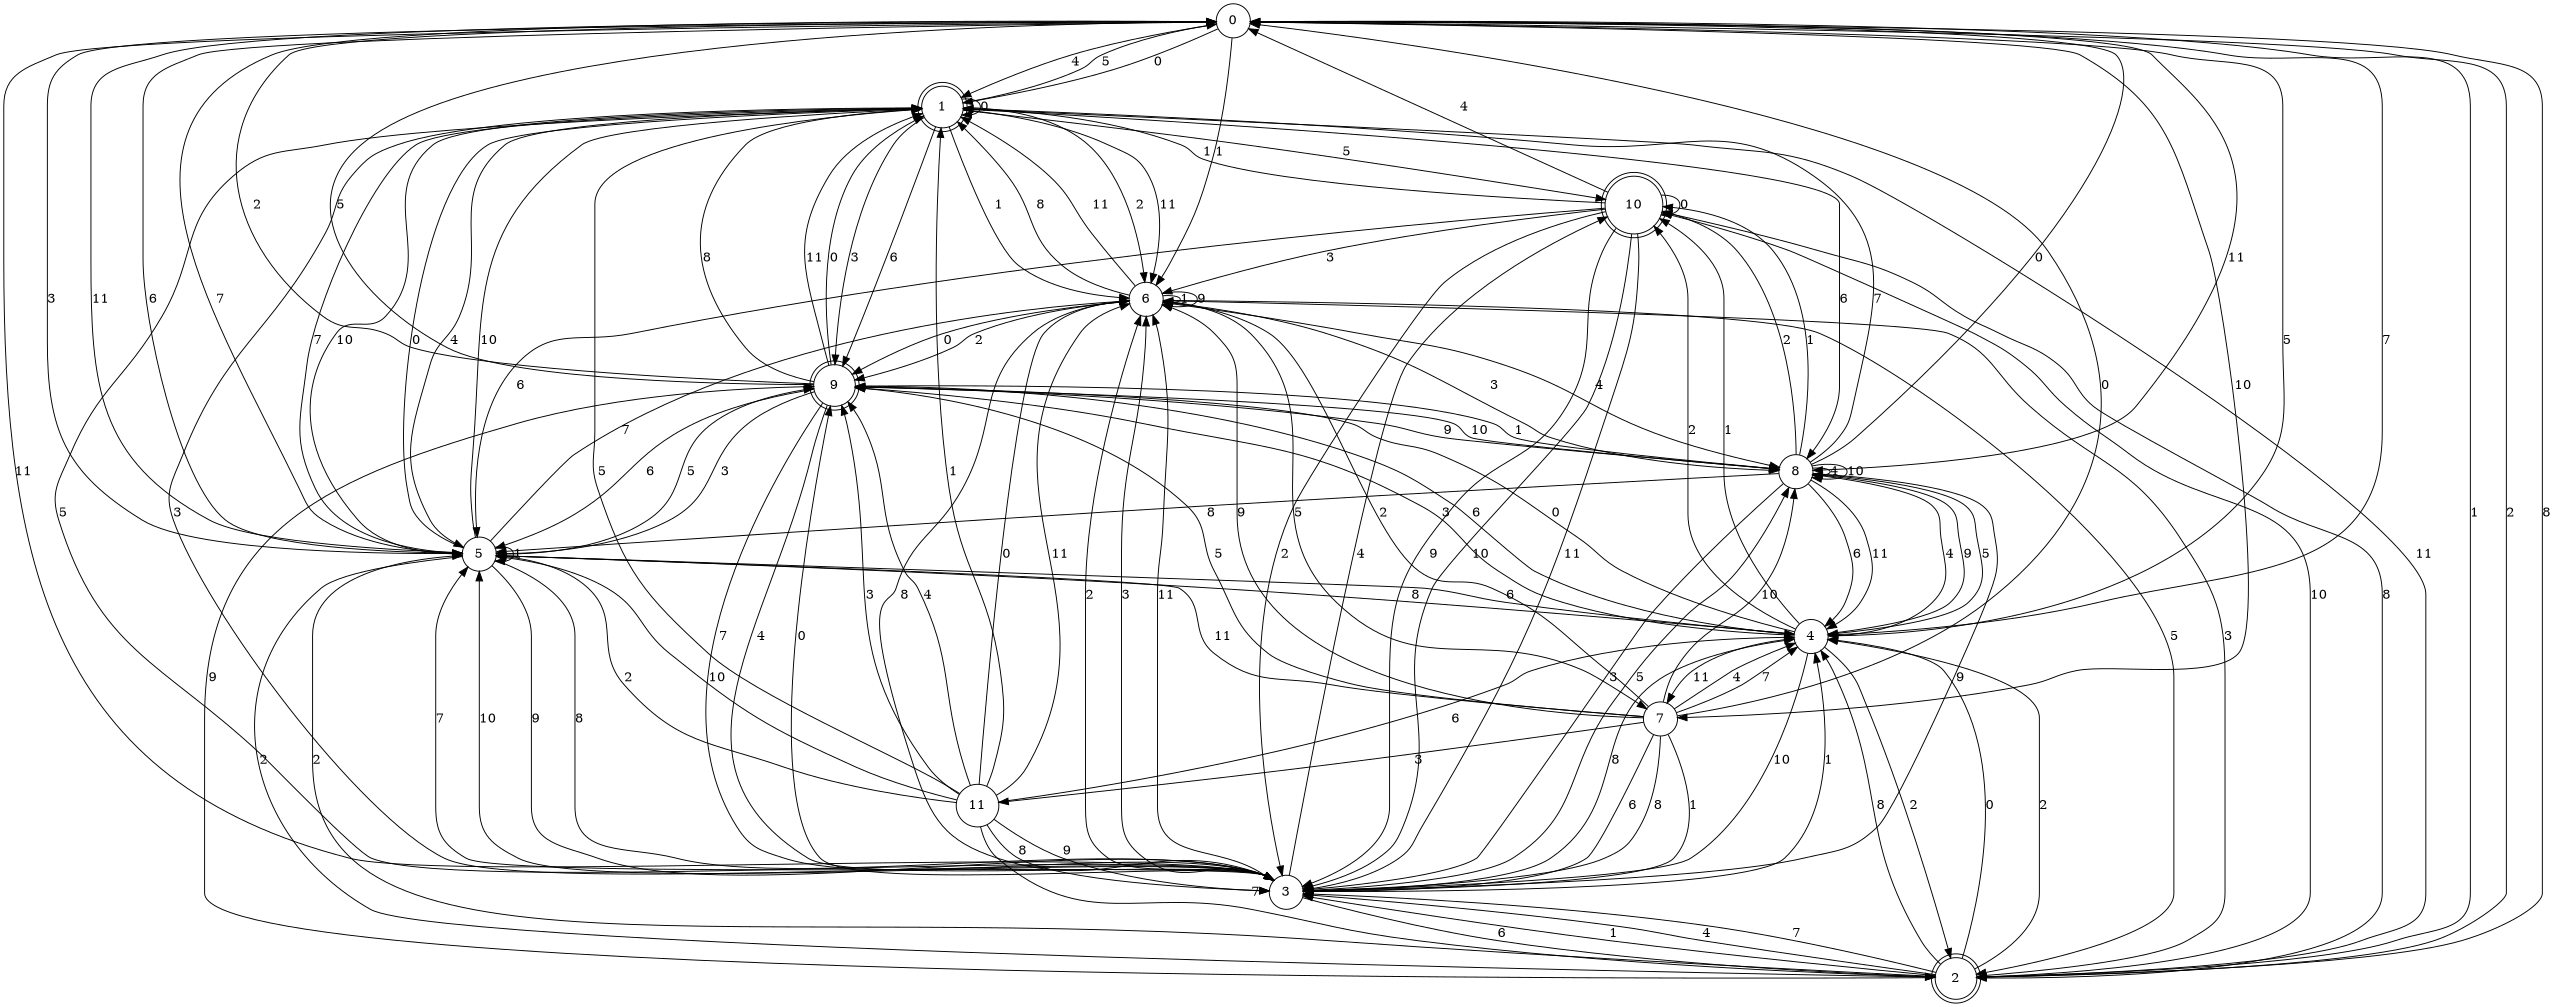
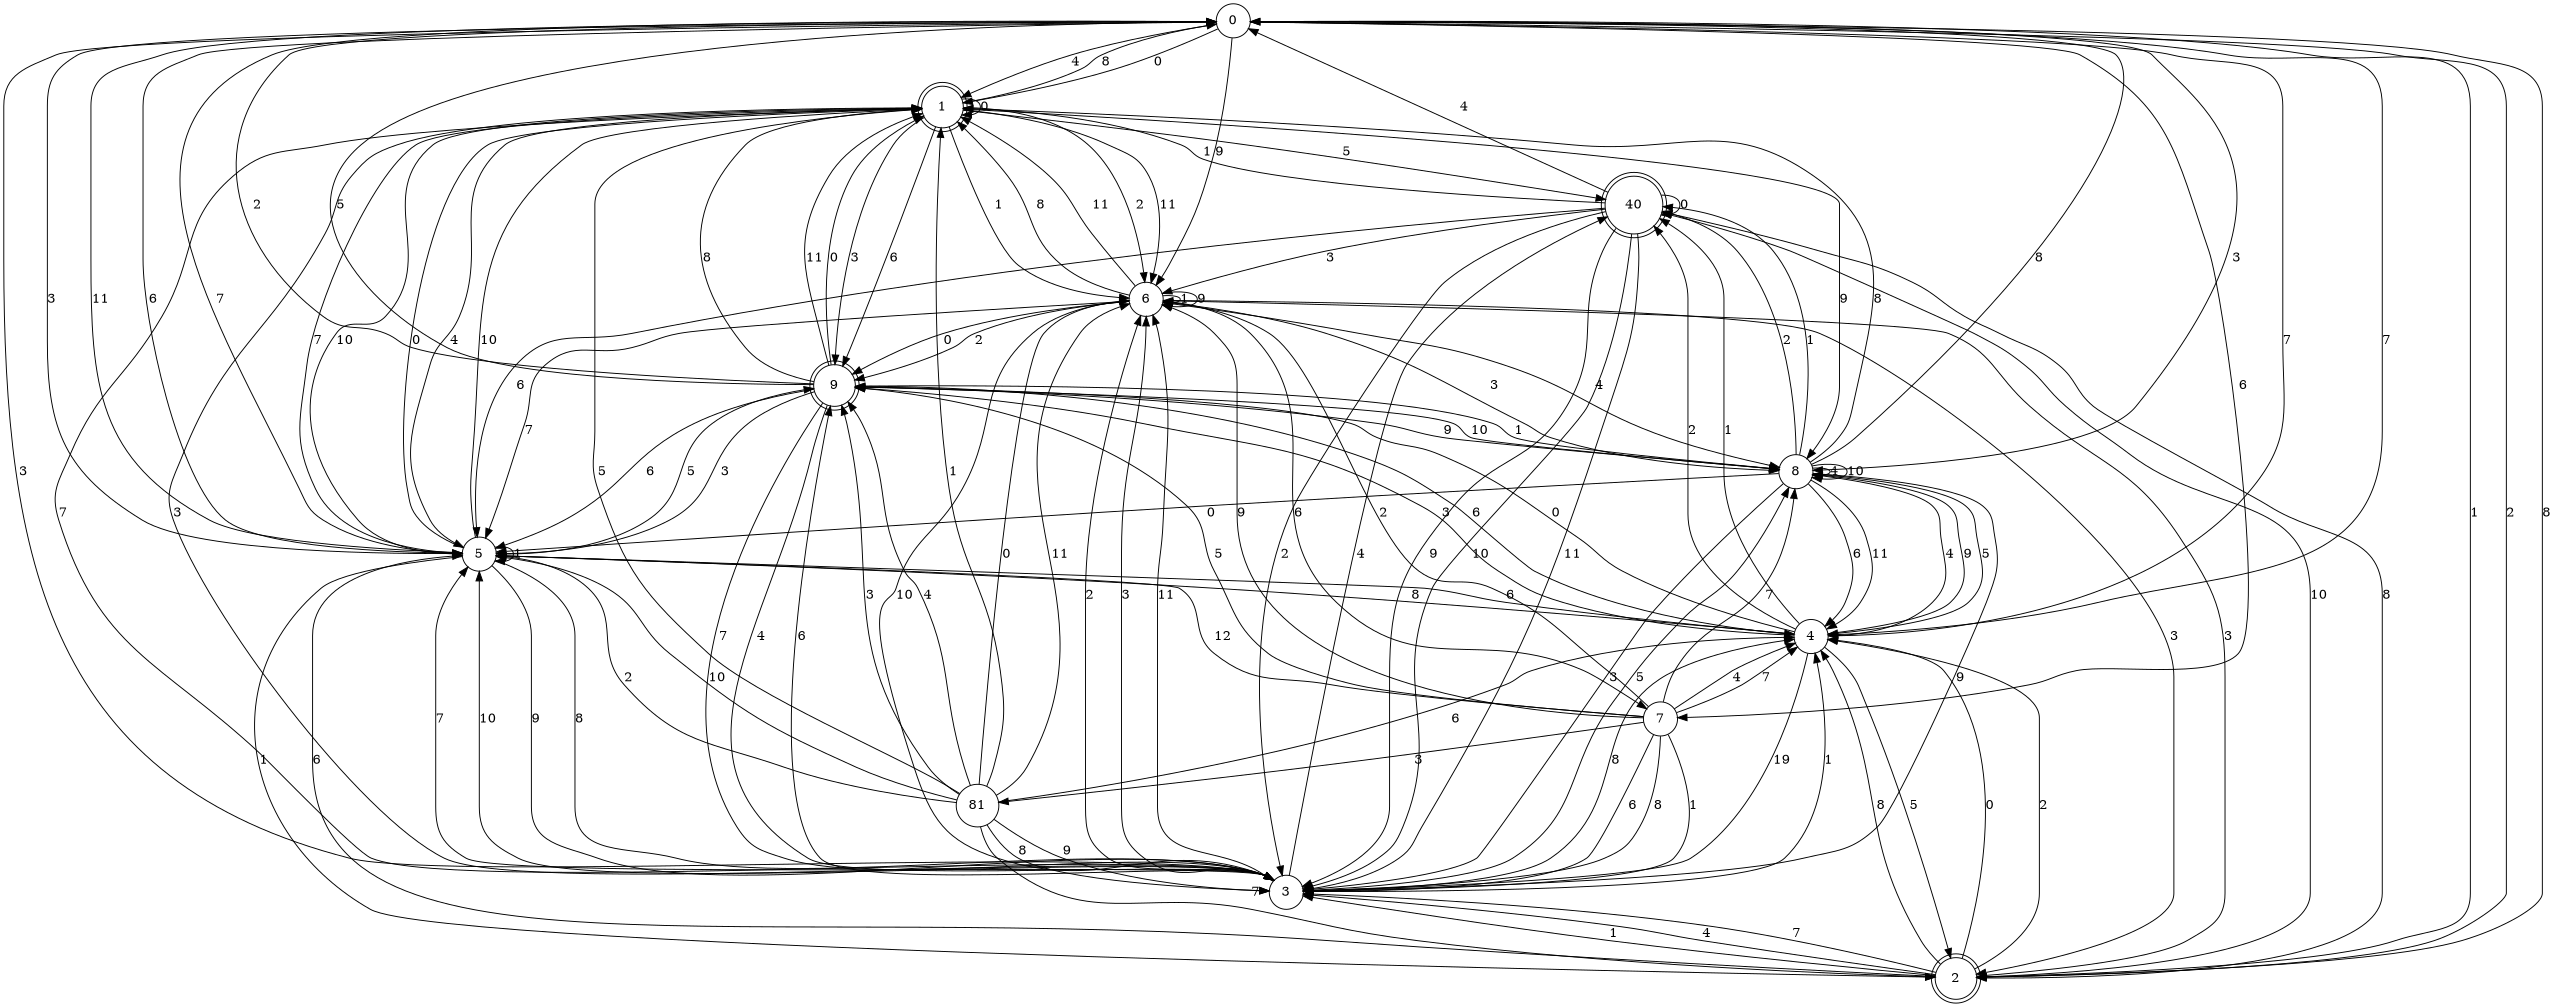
edge "1" -> "0": label "5" -> "8"
edge "0" -> "6": label "1" -> "9"
node "10": label "10" -> "40"
edge "7" -> "0": removed, label "0"
edge "8" -> "0": label "0" -> "8"
edge "0" -> "8": label "11" -> "3"
edge "1" -> "8": label "6" -> "9"
edge "8" -> "1": label "7" -> "8"
edge "2" -> "1": removed, label "11"
edge "0" -> "4": label "5" -> "7"
edge "5" -> "6": reversed
edge "0" -> "7": label "10" -> "6"
edge "0" -> "3": label "11" -> "3"
edge "1" -> "3": label "5" -> "7"
edge "8" -> "5": label "8" -> "0"
edge "6" -> "7": label "5" -> "6"
edge "6" -> "3": label "8" -> "10"
edge "7" -> "8": label "10" -> "7"
edge "3" -> "9": label "0" -> "6"
edge "7" -> "5": label "11" -> "12"
edge "6" -> "2": label "5" -> "3"
edge "4" -> "7": removed, label "11"
edge "5" -> "2": label "2" -> "1"
edge "2" -> "5": label "2" -> "6"
edge "4" -> "3": label "10" -> "19"
node "11": label "11" -> "81"
edge "4" -> "2": label "2" -> "5"
edge "3" -> "2": removed, label "6"
edge "2" -> "9": removed, label "9"
